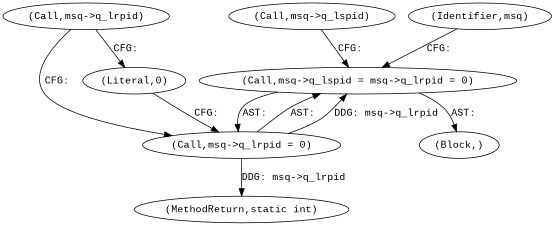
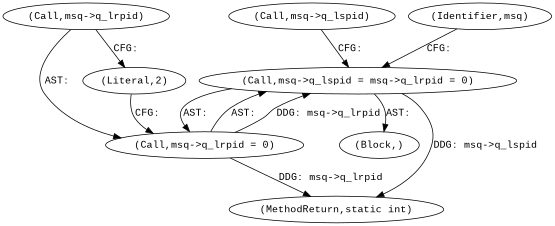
edge "(Call,msq->q_lrpid)" -> "(Call,msq->q_lrpid = 0)": label "CFG: " -> "AST: "
node "(Literal,0)": label "(Literal,0)" -> "(Literal,2)"
edge "(Call,msq->q_lspid = msq->q_lrpid = 0)" -> "(MethodReturn,static int)": added, label "DDG: msq->q_lspid"
